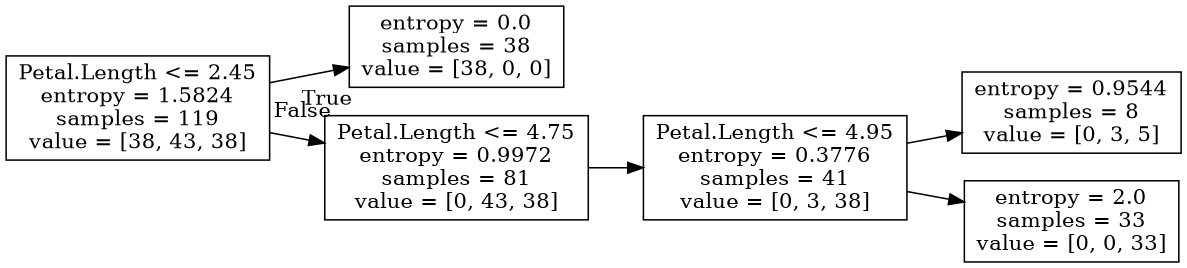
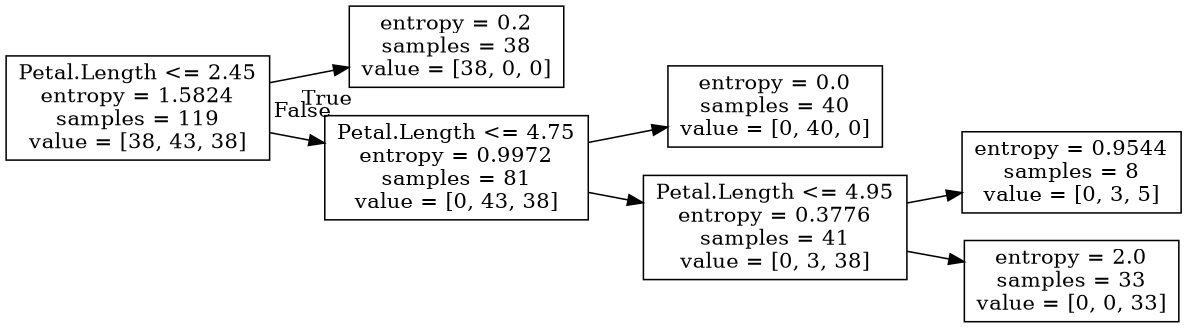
node "entropy = 0.0 samples = 38 value = [38, 0, 0]": label "entropy = 0.0 samples = 38 value = [38, 0, 0]" -> "entropy = 0.2 samples = 38 value = [38, 0, 0]"
node "entropy = 0.0 samples = 40 value = [0, 40, 0]": added
